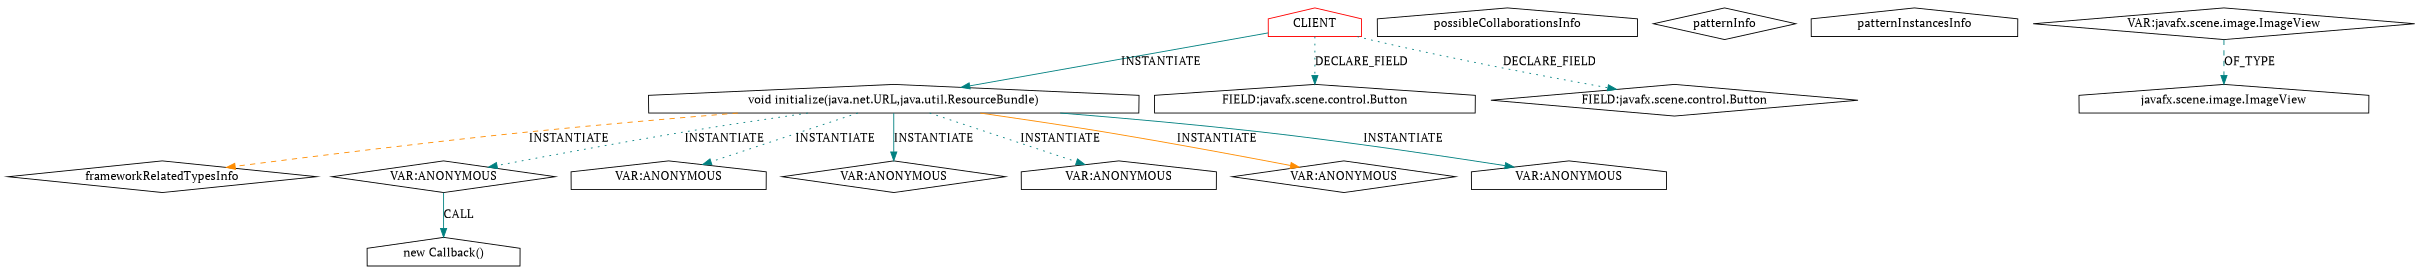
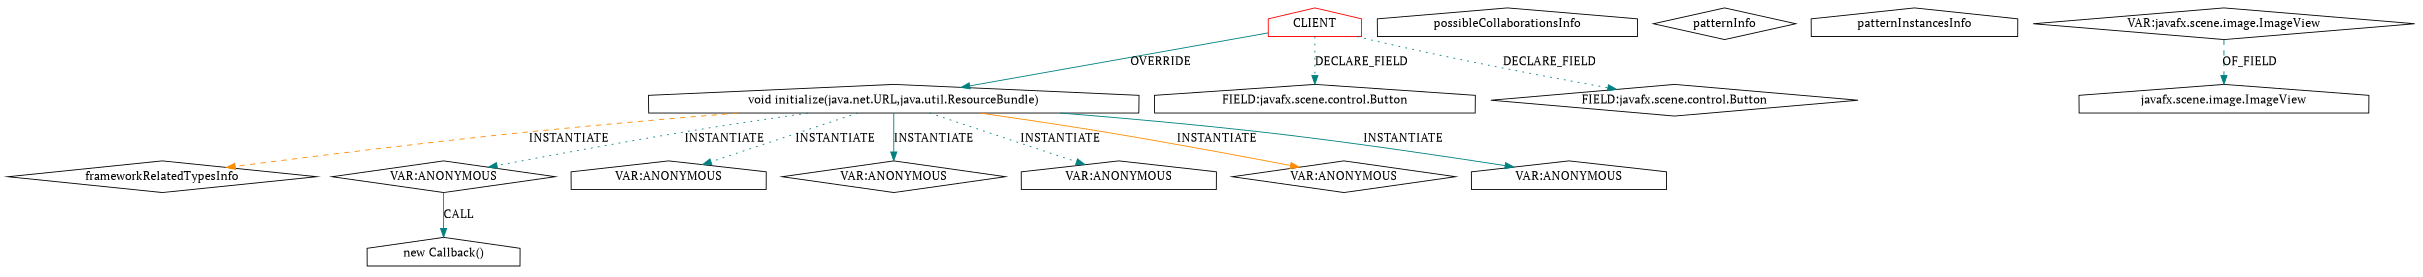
edge "CLIENT" -> "void initialize(java.net.URL,java.util.ResourceBundle)": label "INSTANTIATE" -> "OVERRIDE"
edge "VAR:javafx.scene.image.ImageView" -> "javafx.scene.image.ImageView": label "OF_TYPE" -> "OF_FIELD"
